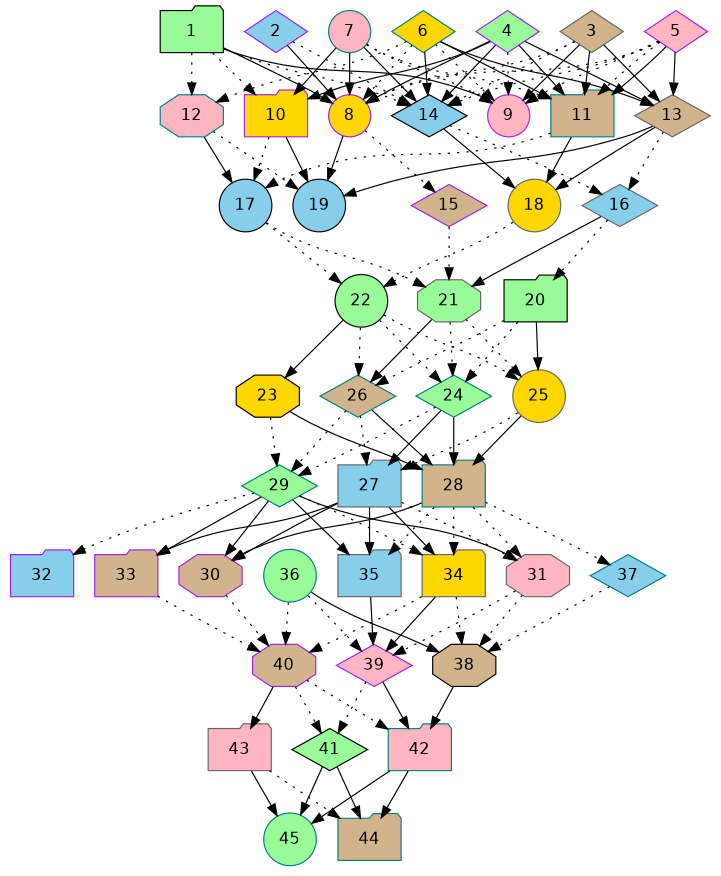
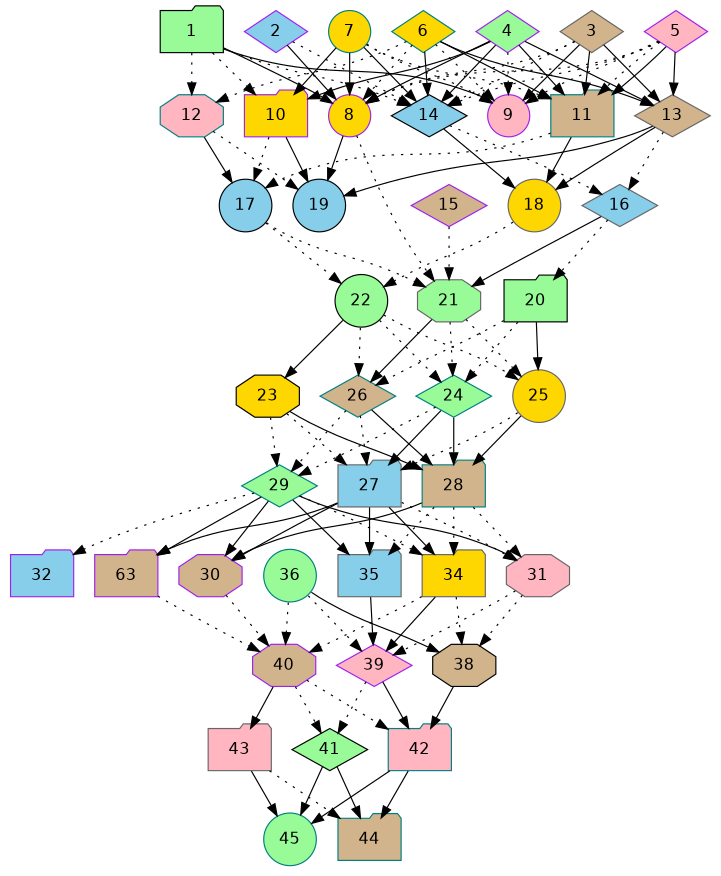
node "7": fillcolor lightpink -> gold
edge "8" -> "15": now "8" -> "21"
edge "23" -> "27": added
node "33": label "33" -> "63"
node "37": removed
